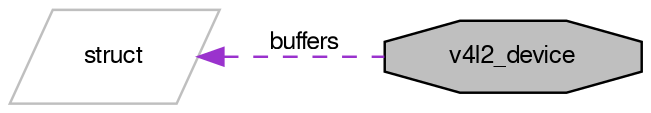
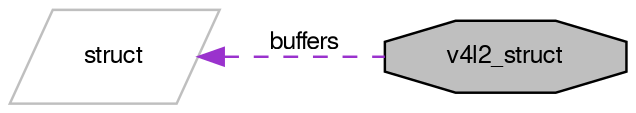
node "v4l2_device": label "v4l2_device" -> "v4l2_struct"
